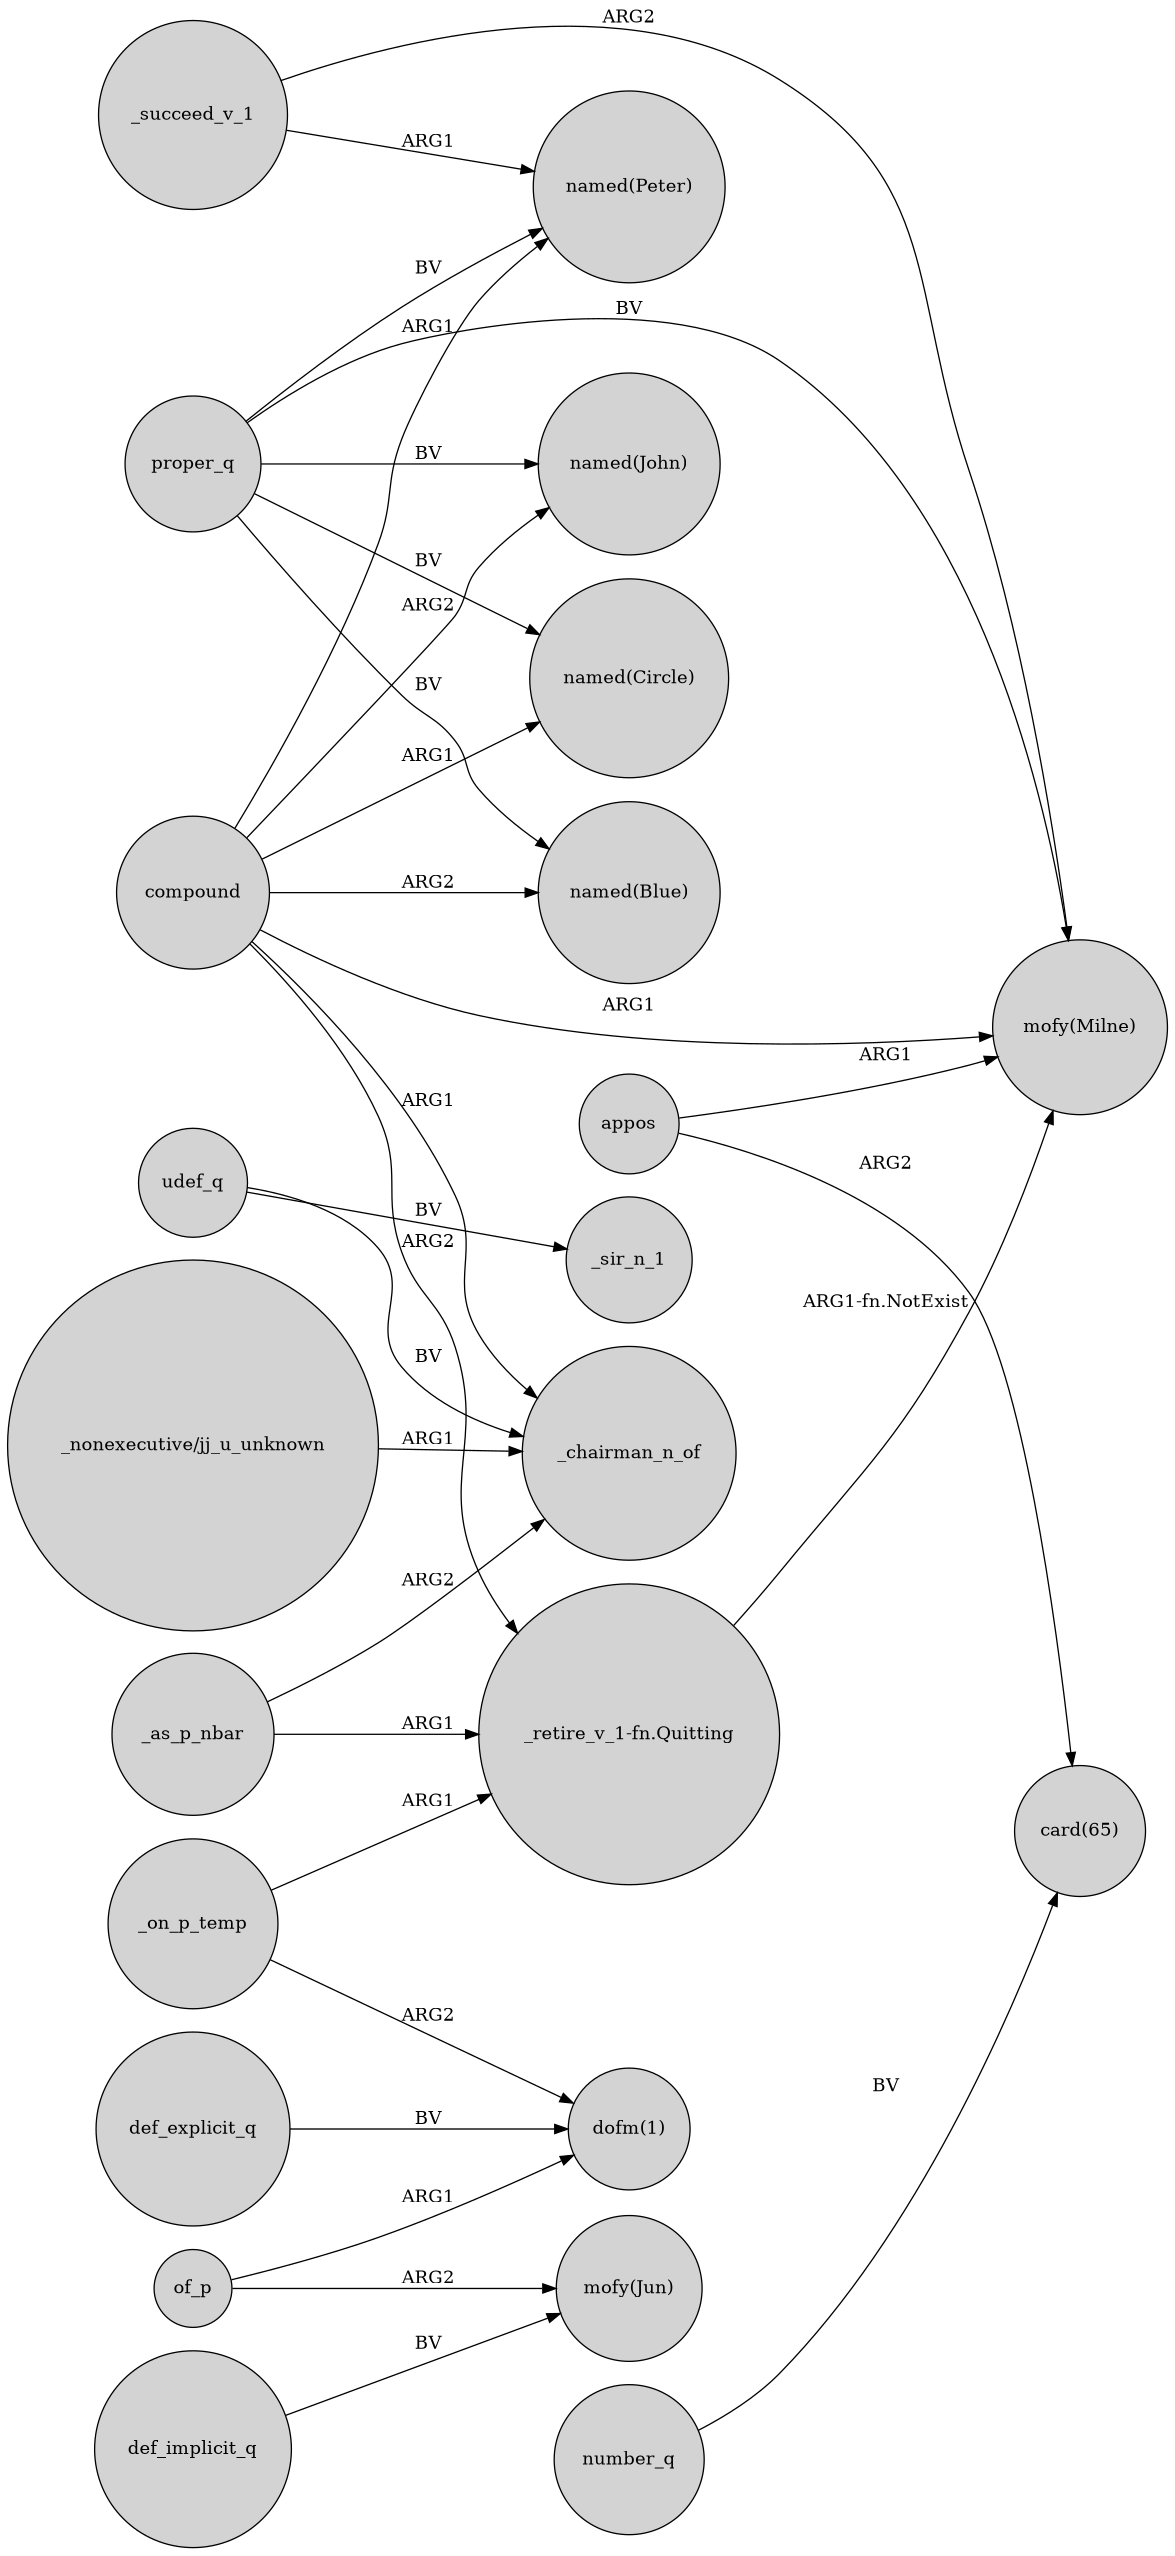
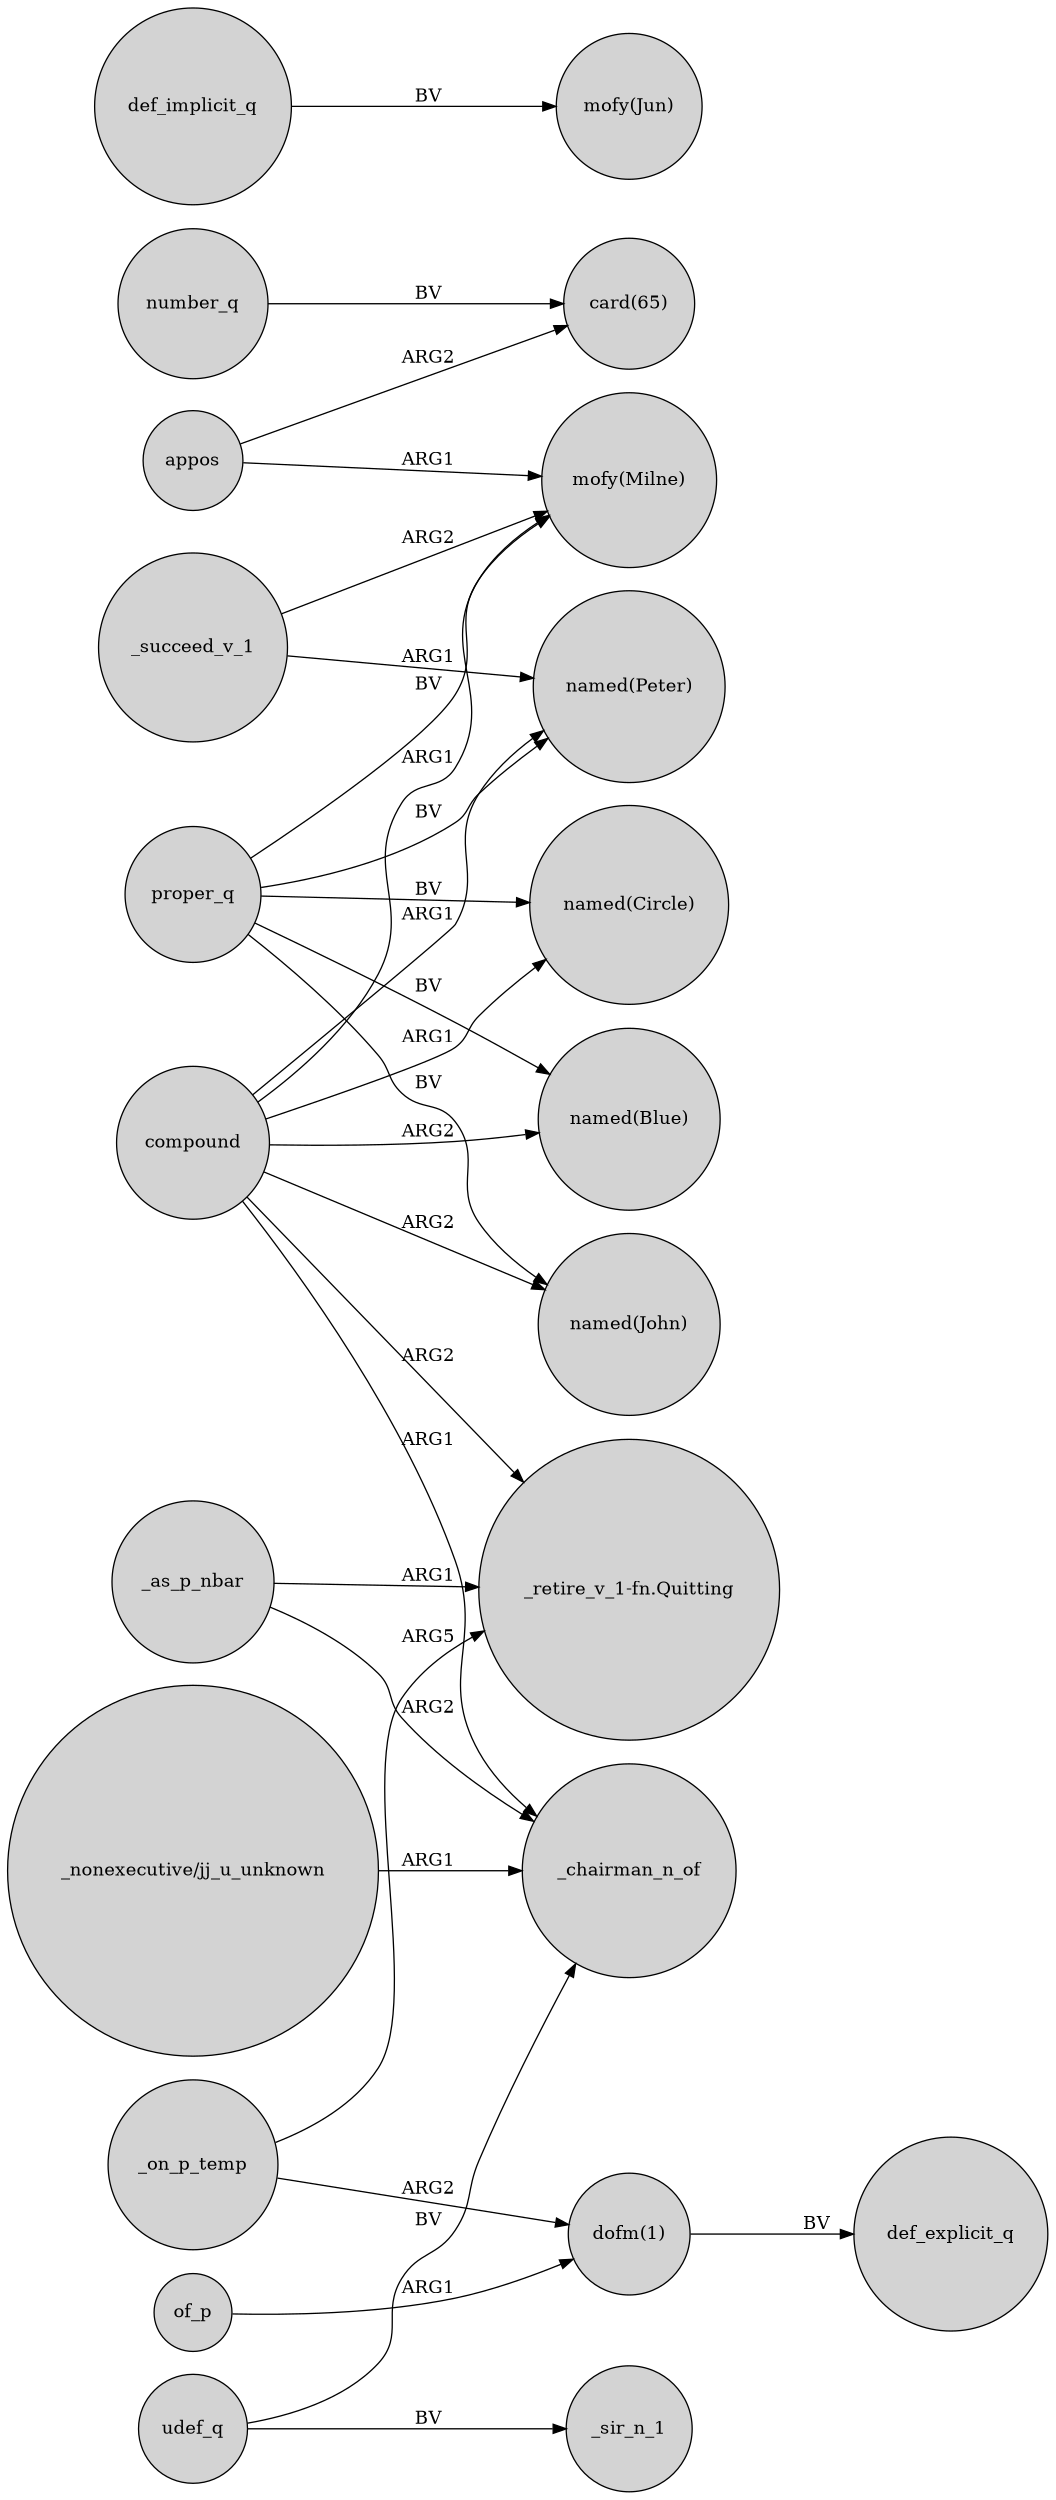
edge "_retire_v_1-fn.Quitting" -> "mofy(Milne)": removed, label "ARG1-fn.NotExist"
edge "_on_p_temp" -> "_retire_v_1-fn.Quitting": label "ARG1" -> "ARG5"
edge "def_explicit_q" -> "dofm(1)": reversed
edge "of_p" -> "mofy(Jun)": removed, label "ARG2"
